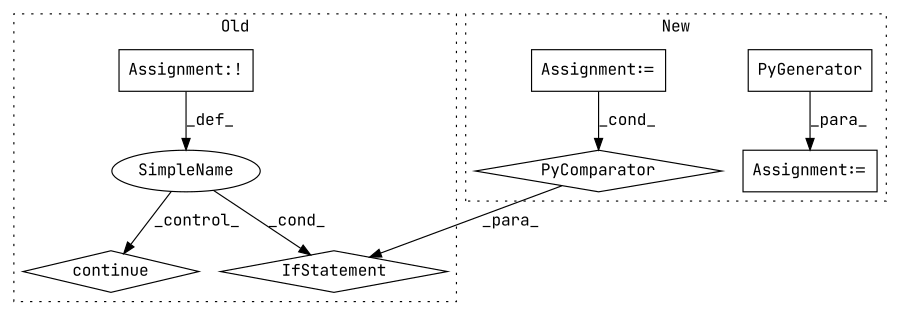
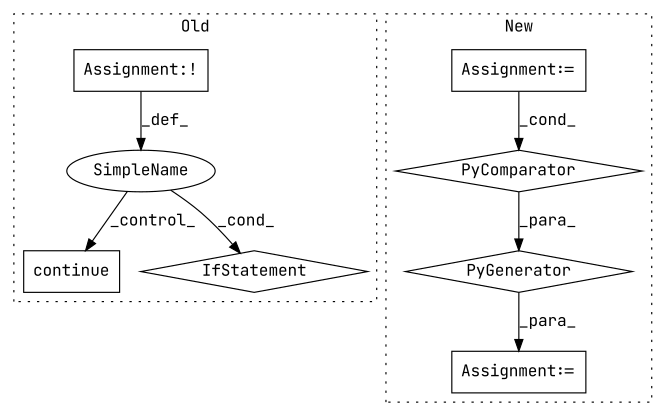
node "PyGenerator": shape box -> diamond
edge "PyComparator" -> "IfStatement": now "PyComparator" -> "PyGenerator"
node "continue": shape diamond -> box
